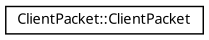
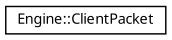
node "ClientPacket::ClientPacket": label "ClientPacket::ClientPacket" -> "Engine::ClientPacket"
